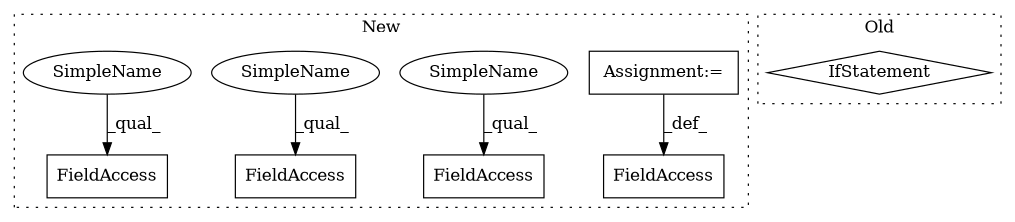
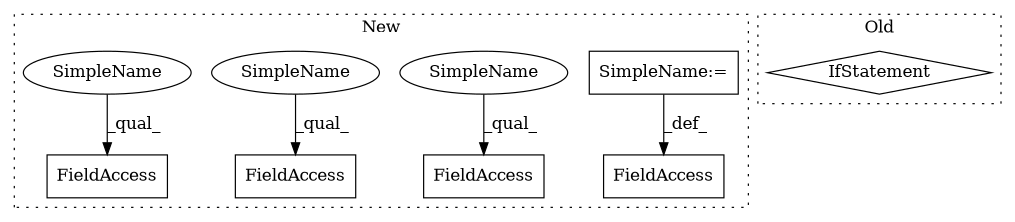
node "Assignment:=": label "Assignment:=" -> "SimpleName:="
